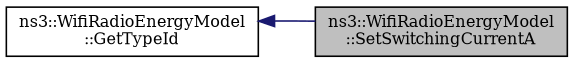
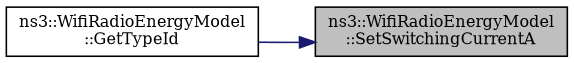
edge "ns3::WifiRadioEnergyModel ::SetSwitchingCurrentA" -> "ns3::WifiRadioEnergyModel ::GetTypeId": reversed
